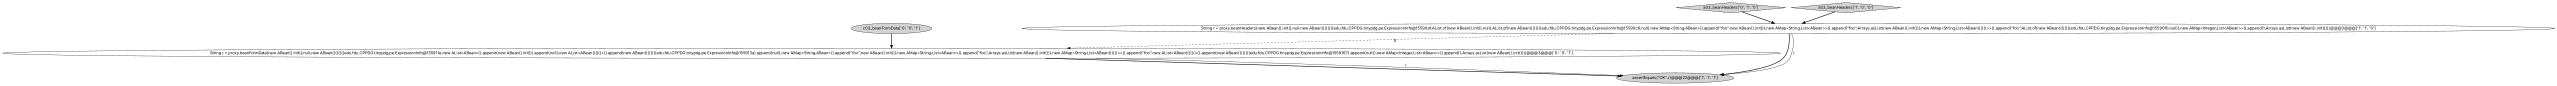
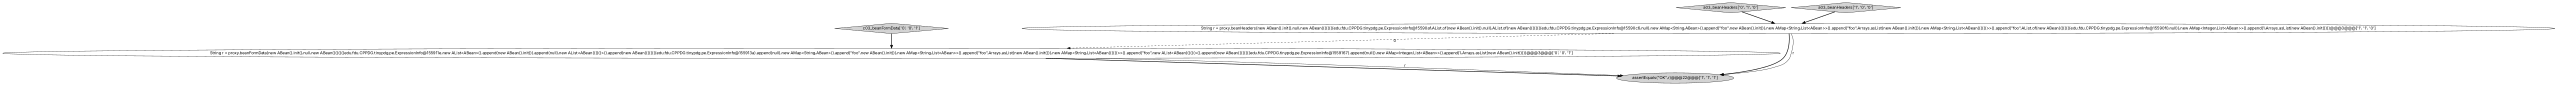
node "c03_beanFormData['0', '0', '1']": shape ellipse -> diamond
